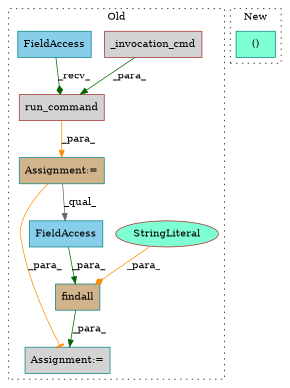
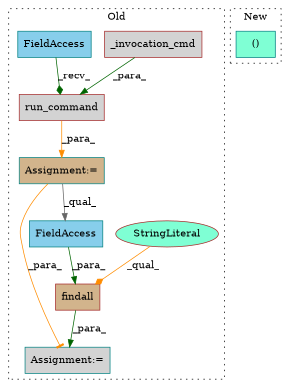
edge "StringLiteral" -> "findall": label "_para_" -> "_qual_"
node "findall": color teal -> brown
